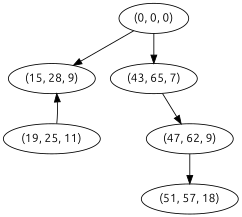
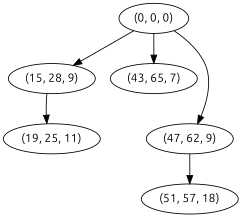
edge "(43, 65, 7)" -> "(47, 62, 9)": now "(0, 0, 0)" -> "(47, 62, 9)"
edge "(19, 25, 11)" -> "(15, 28, 9)": reversed
